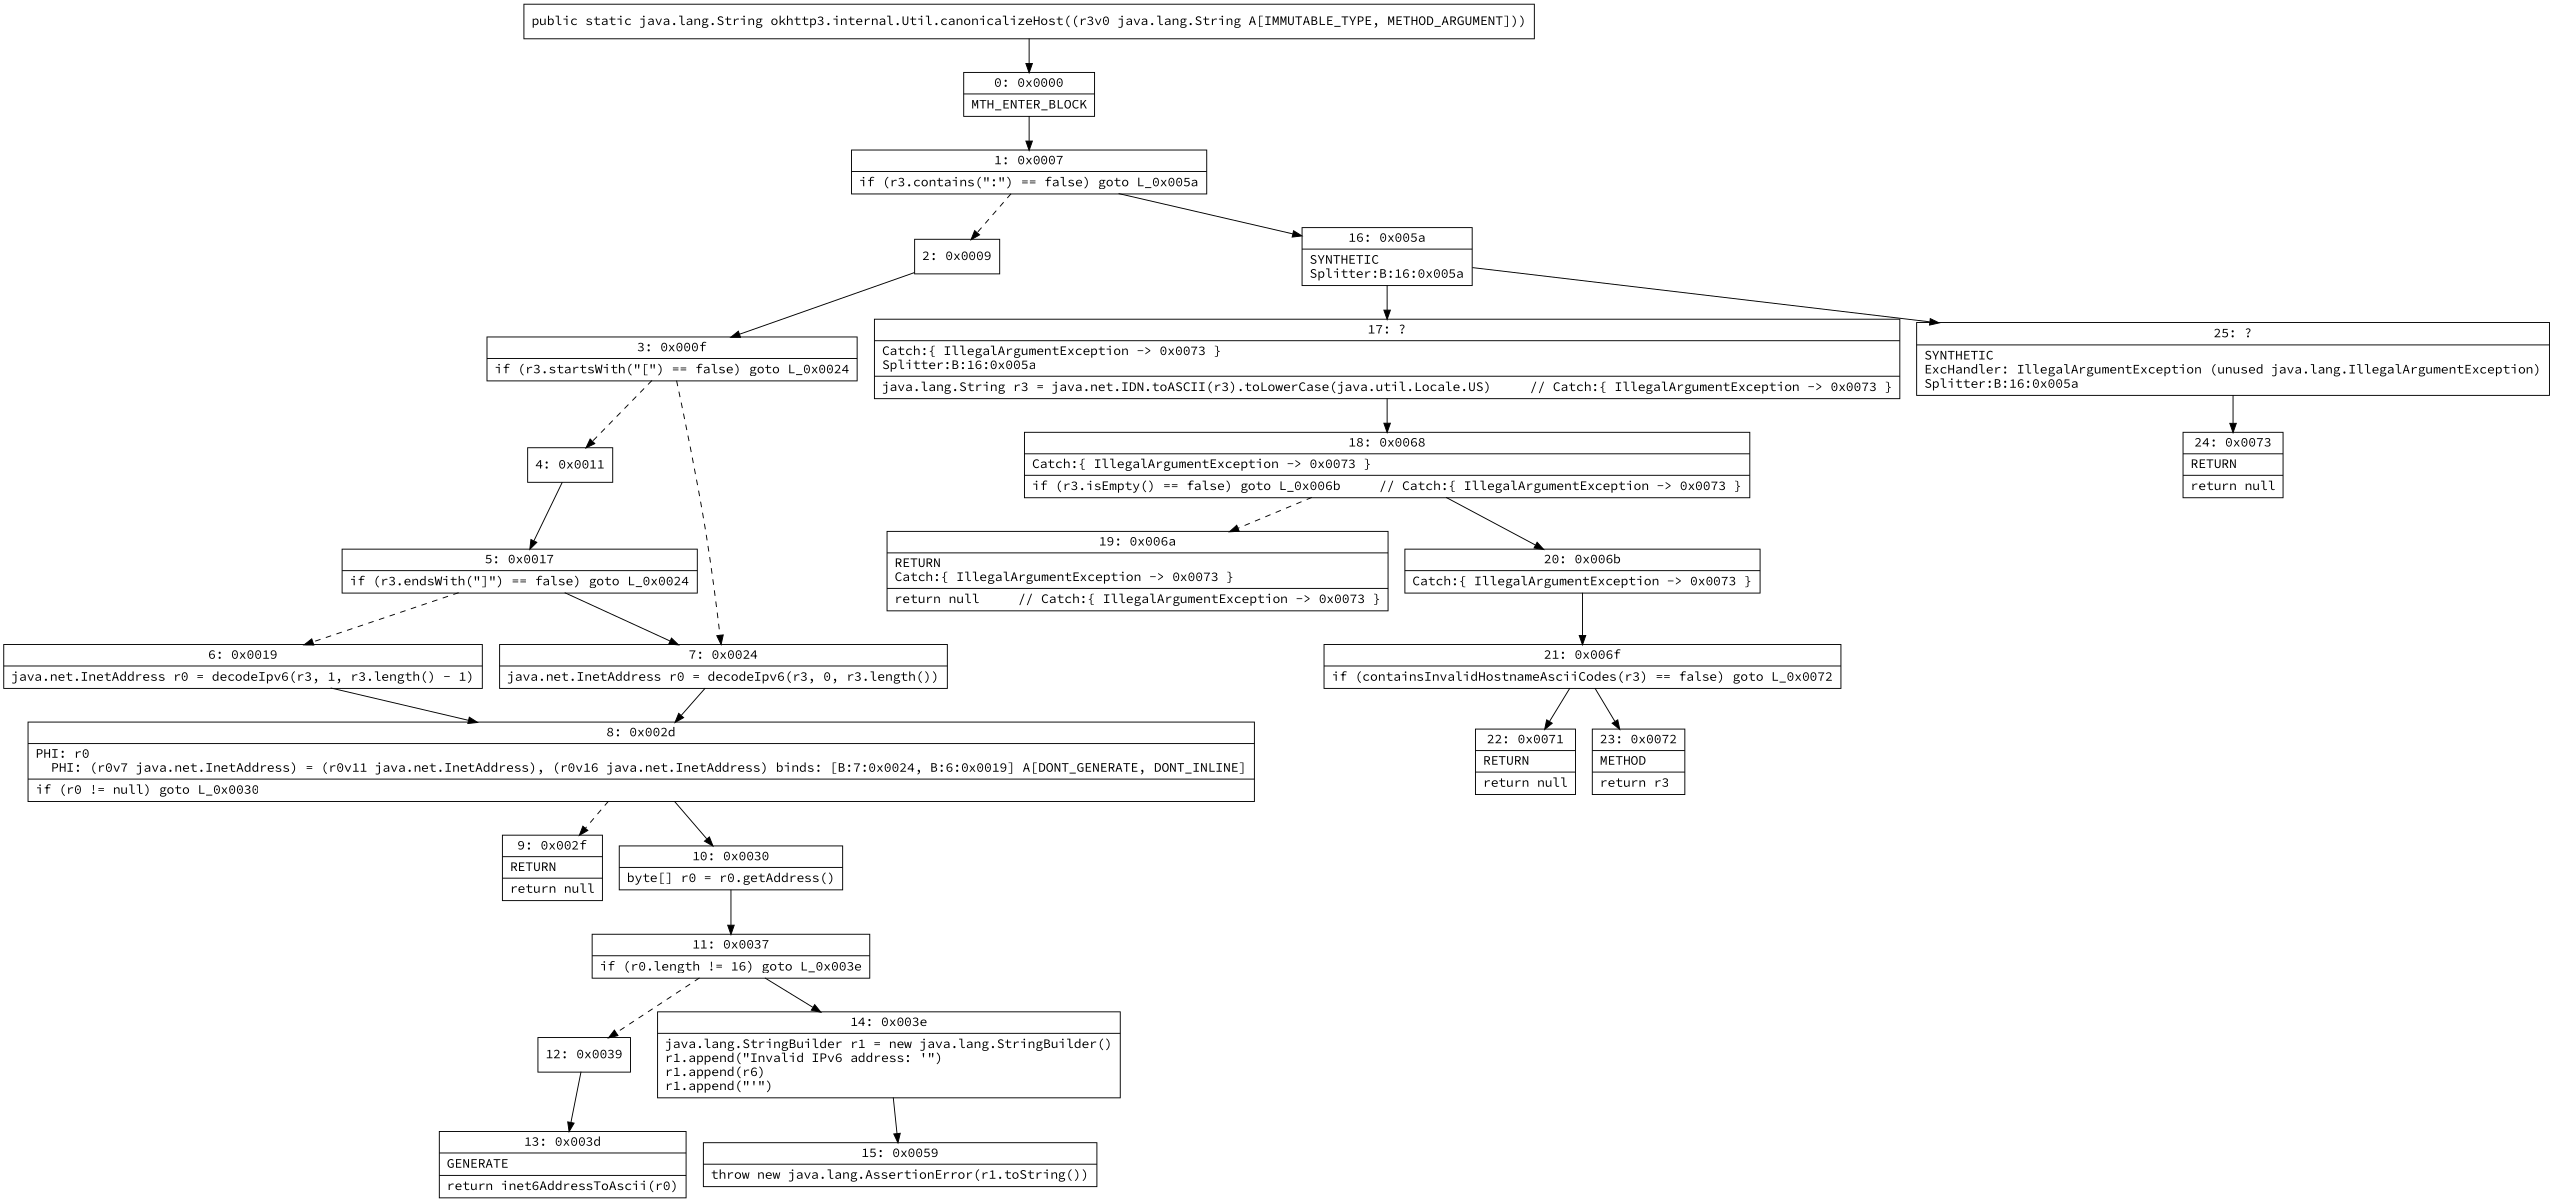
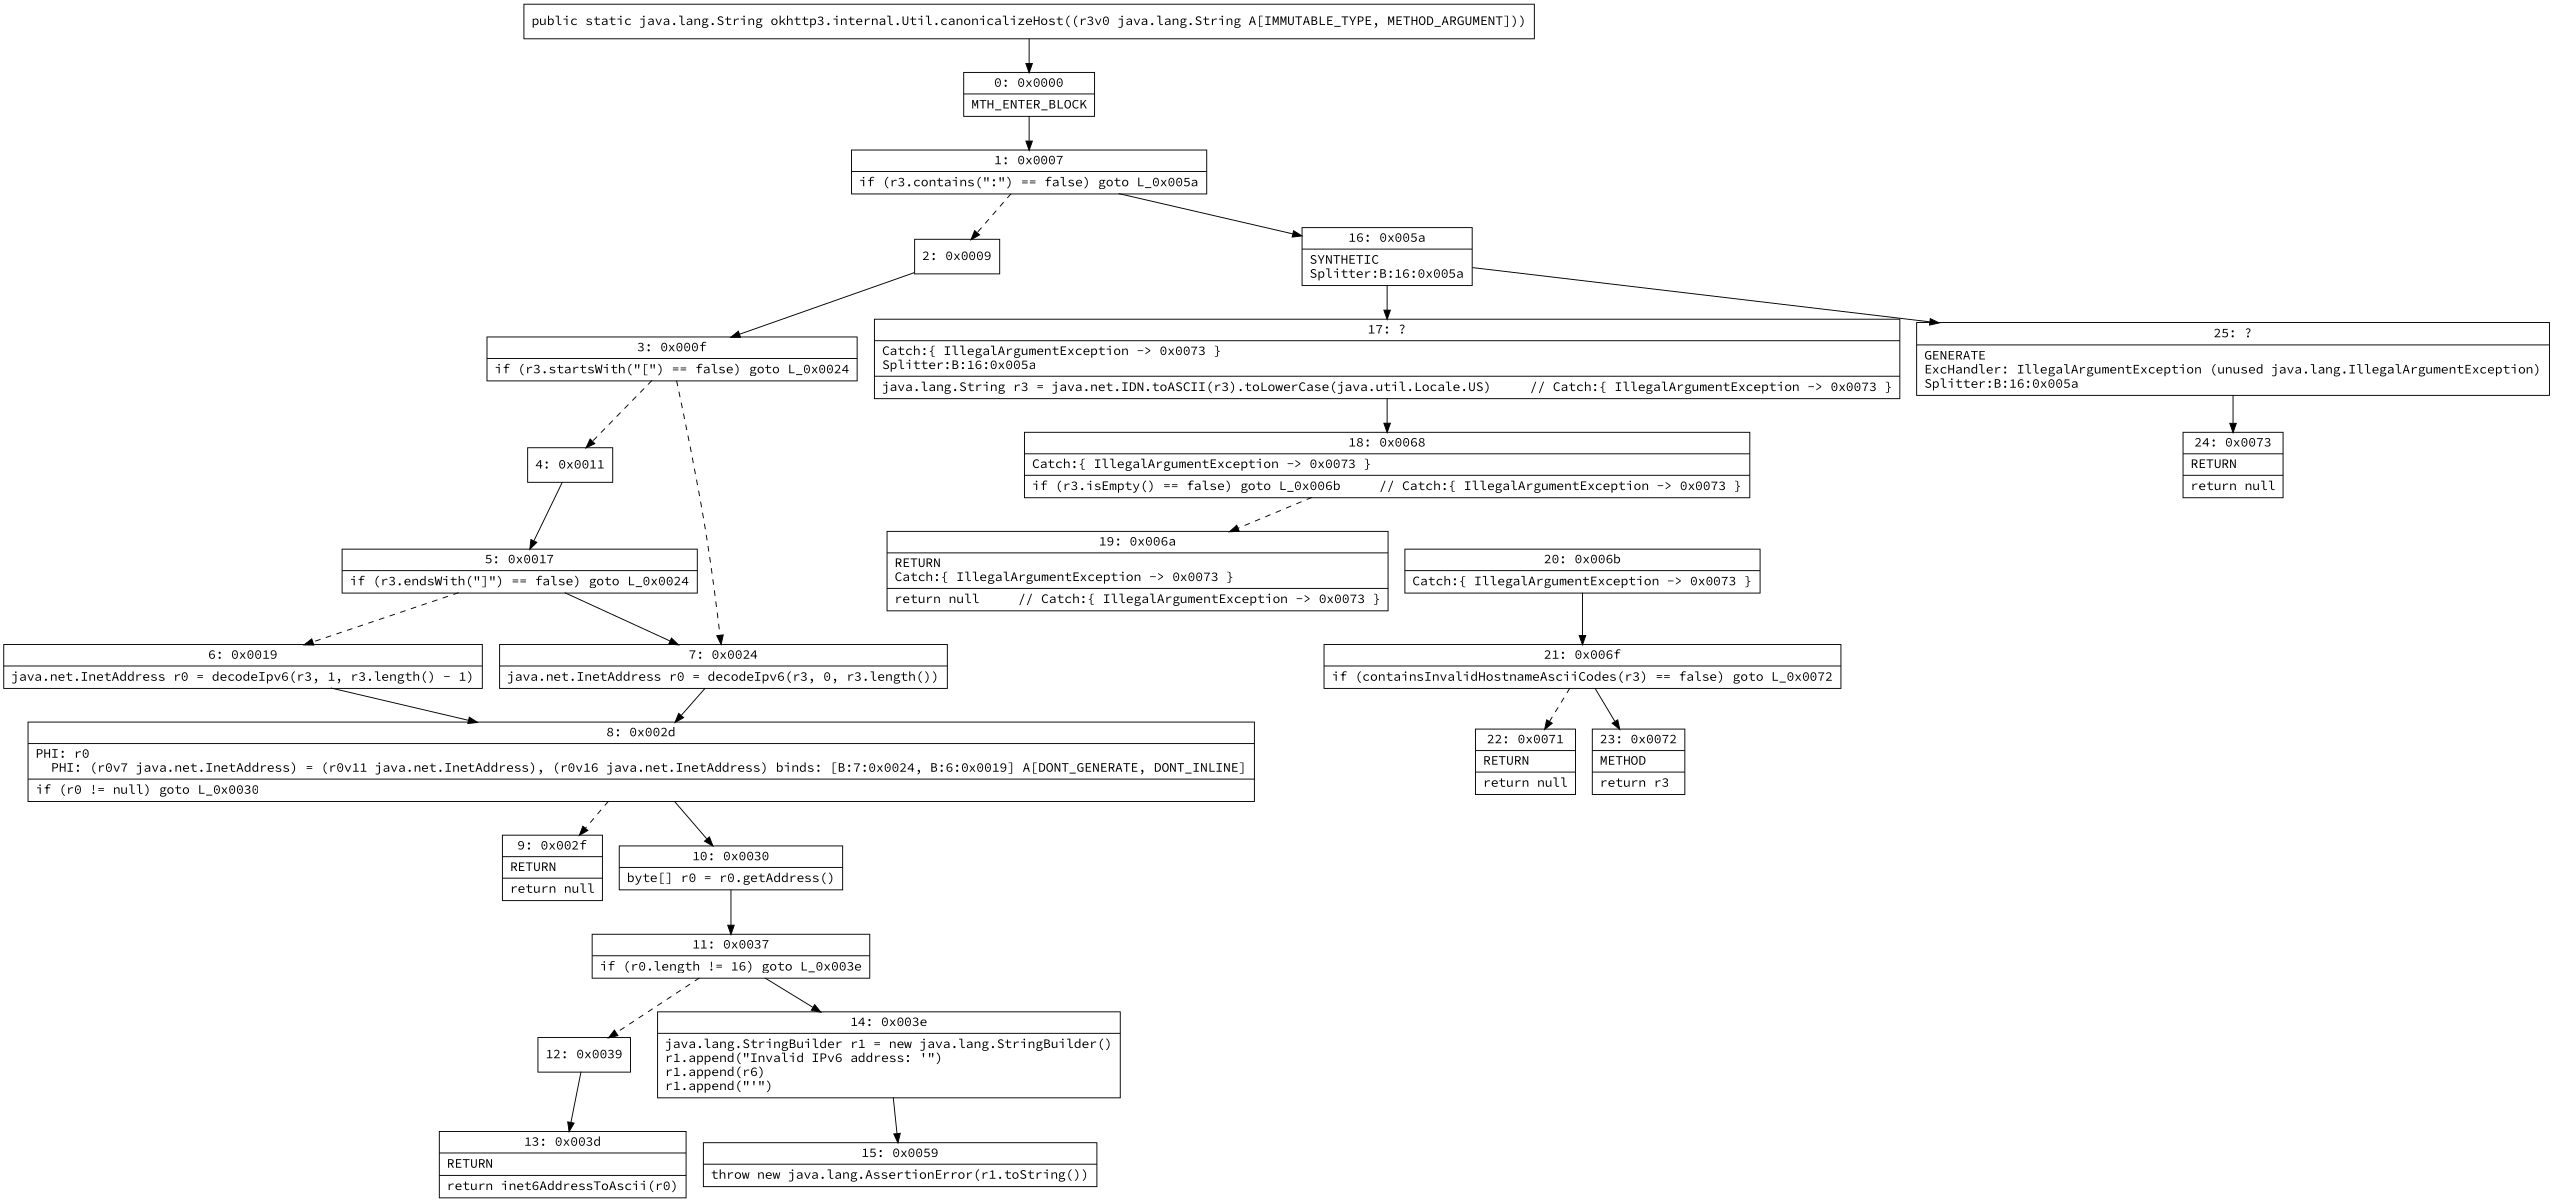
node "25: ?": text "SYNTHETIC" -> "GENERATE"
edge "18: 0x0068" -> "20: 0x006b": removed
edge "21: 0x006f" -> "22: 0x0071": style solid -> dashed
node "13: 0x003d": text "GENERATE" -> "RETURN"
